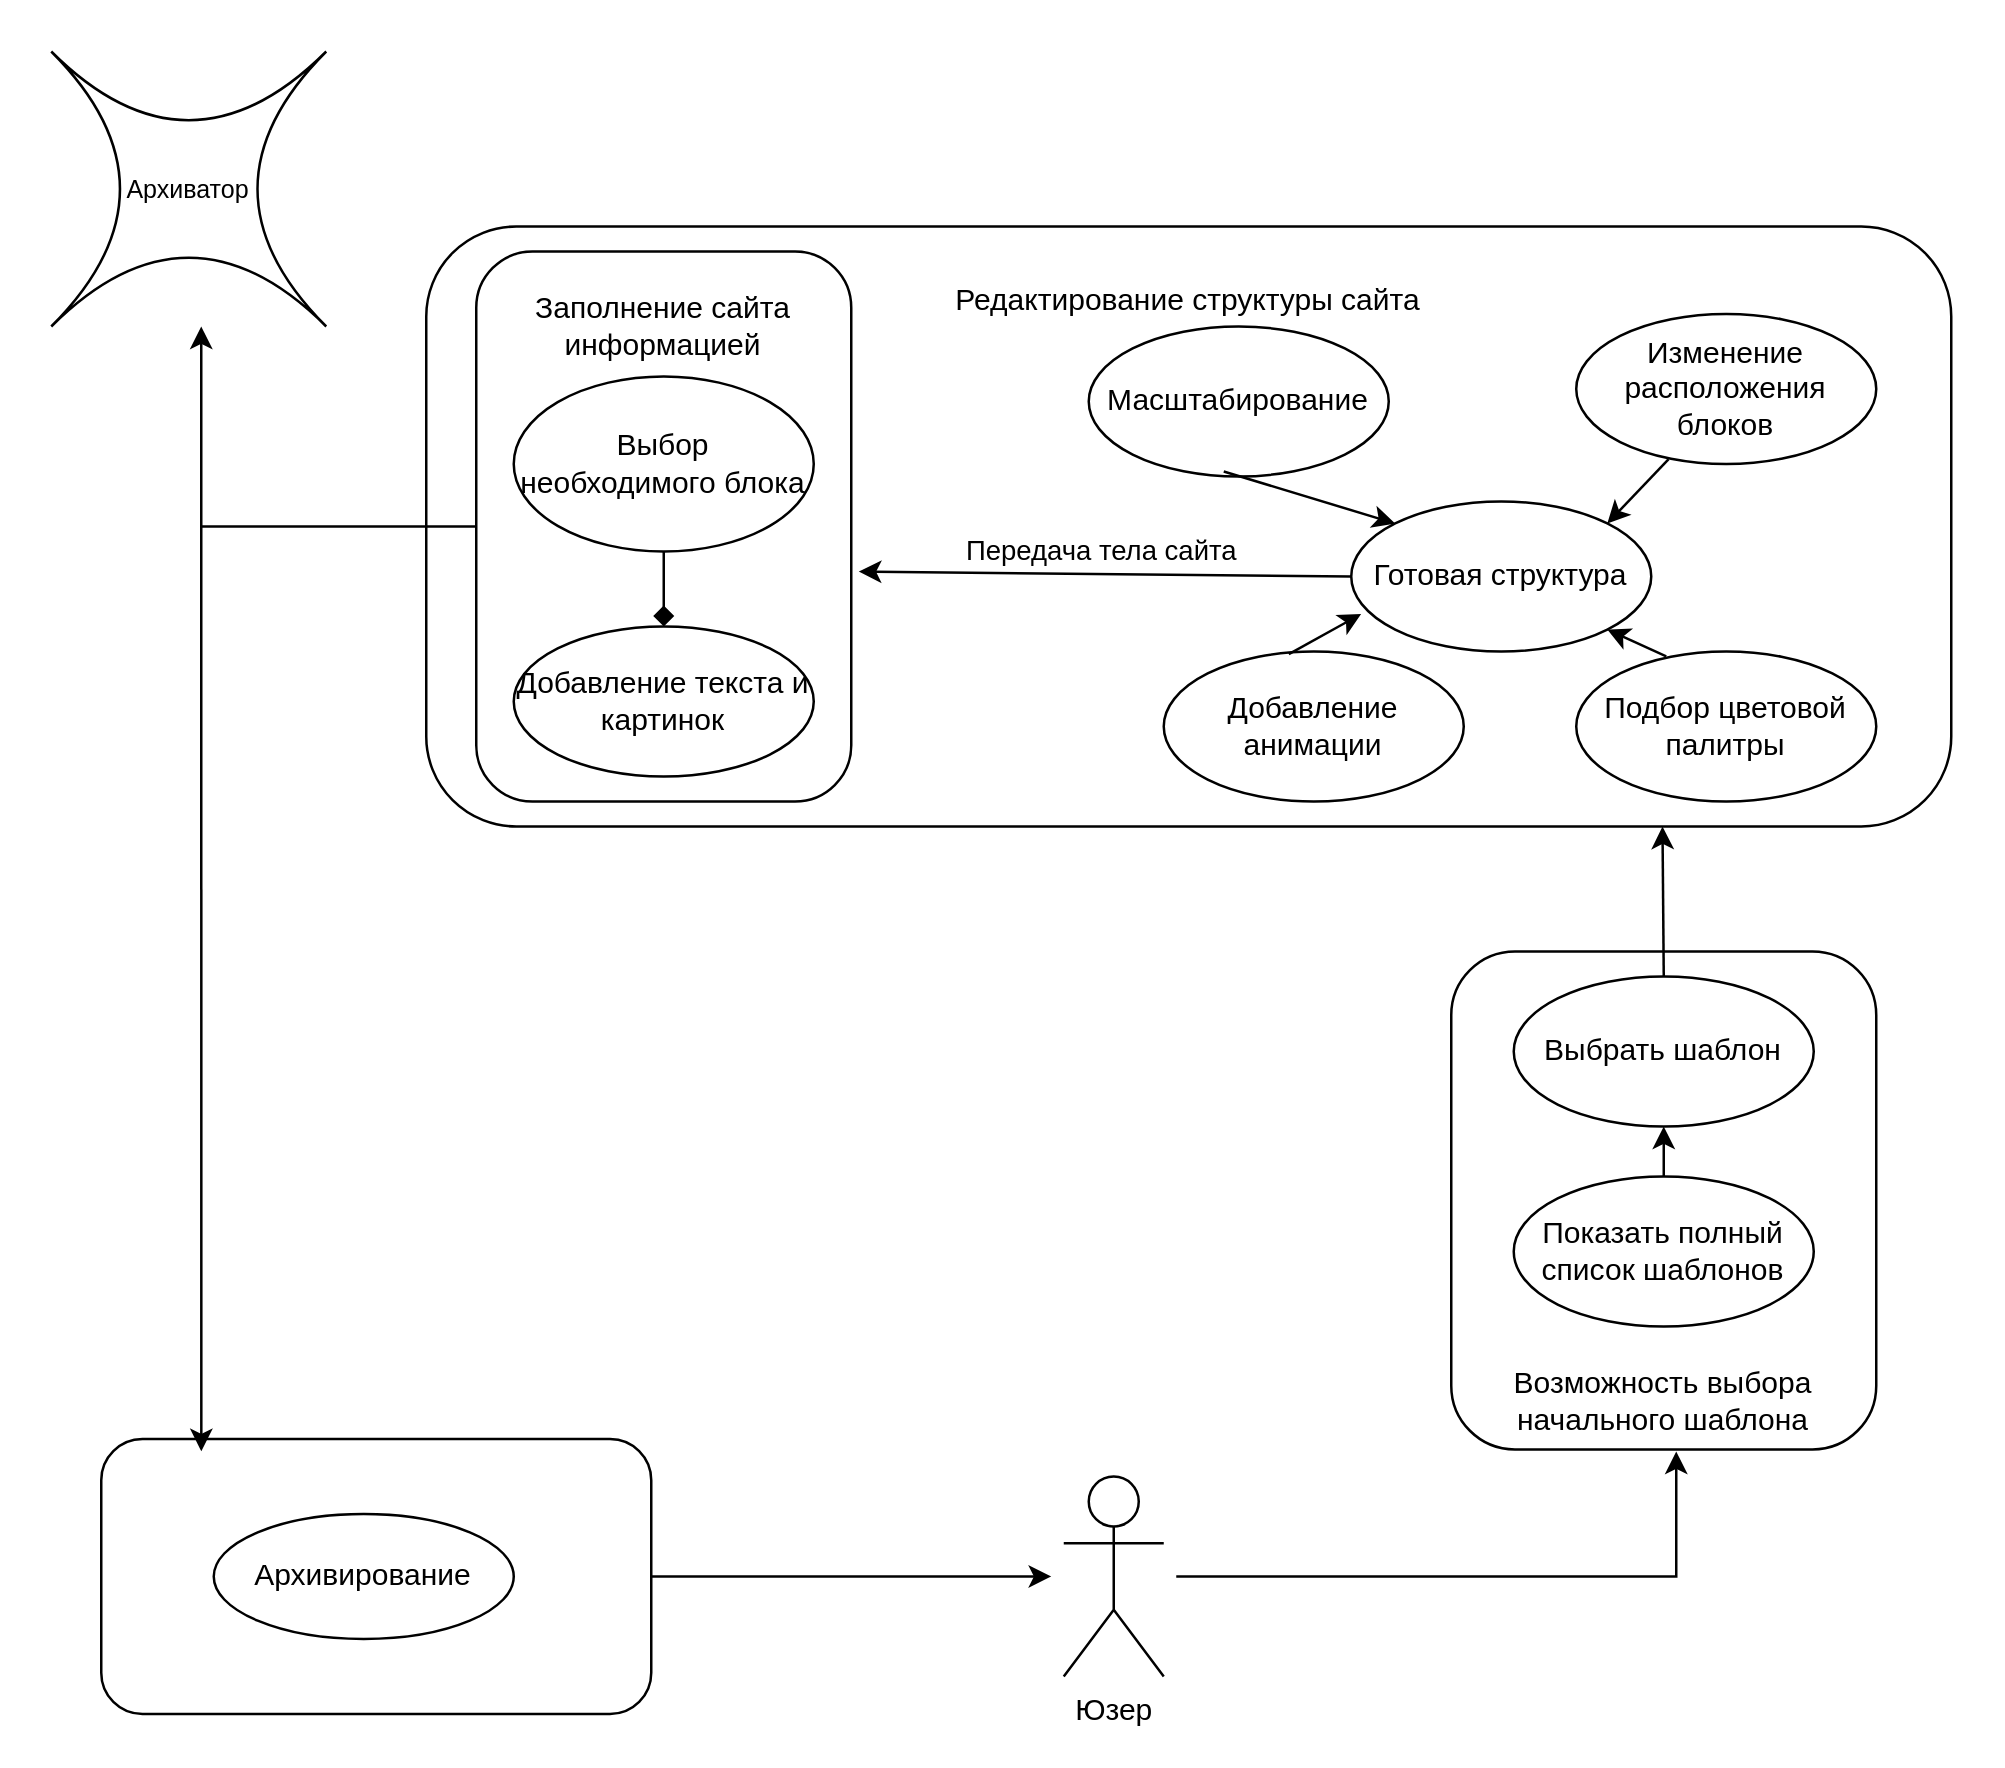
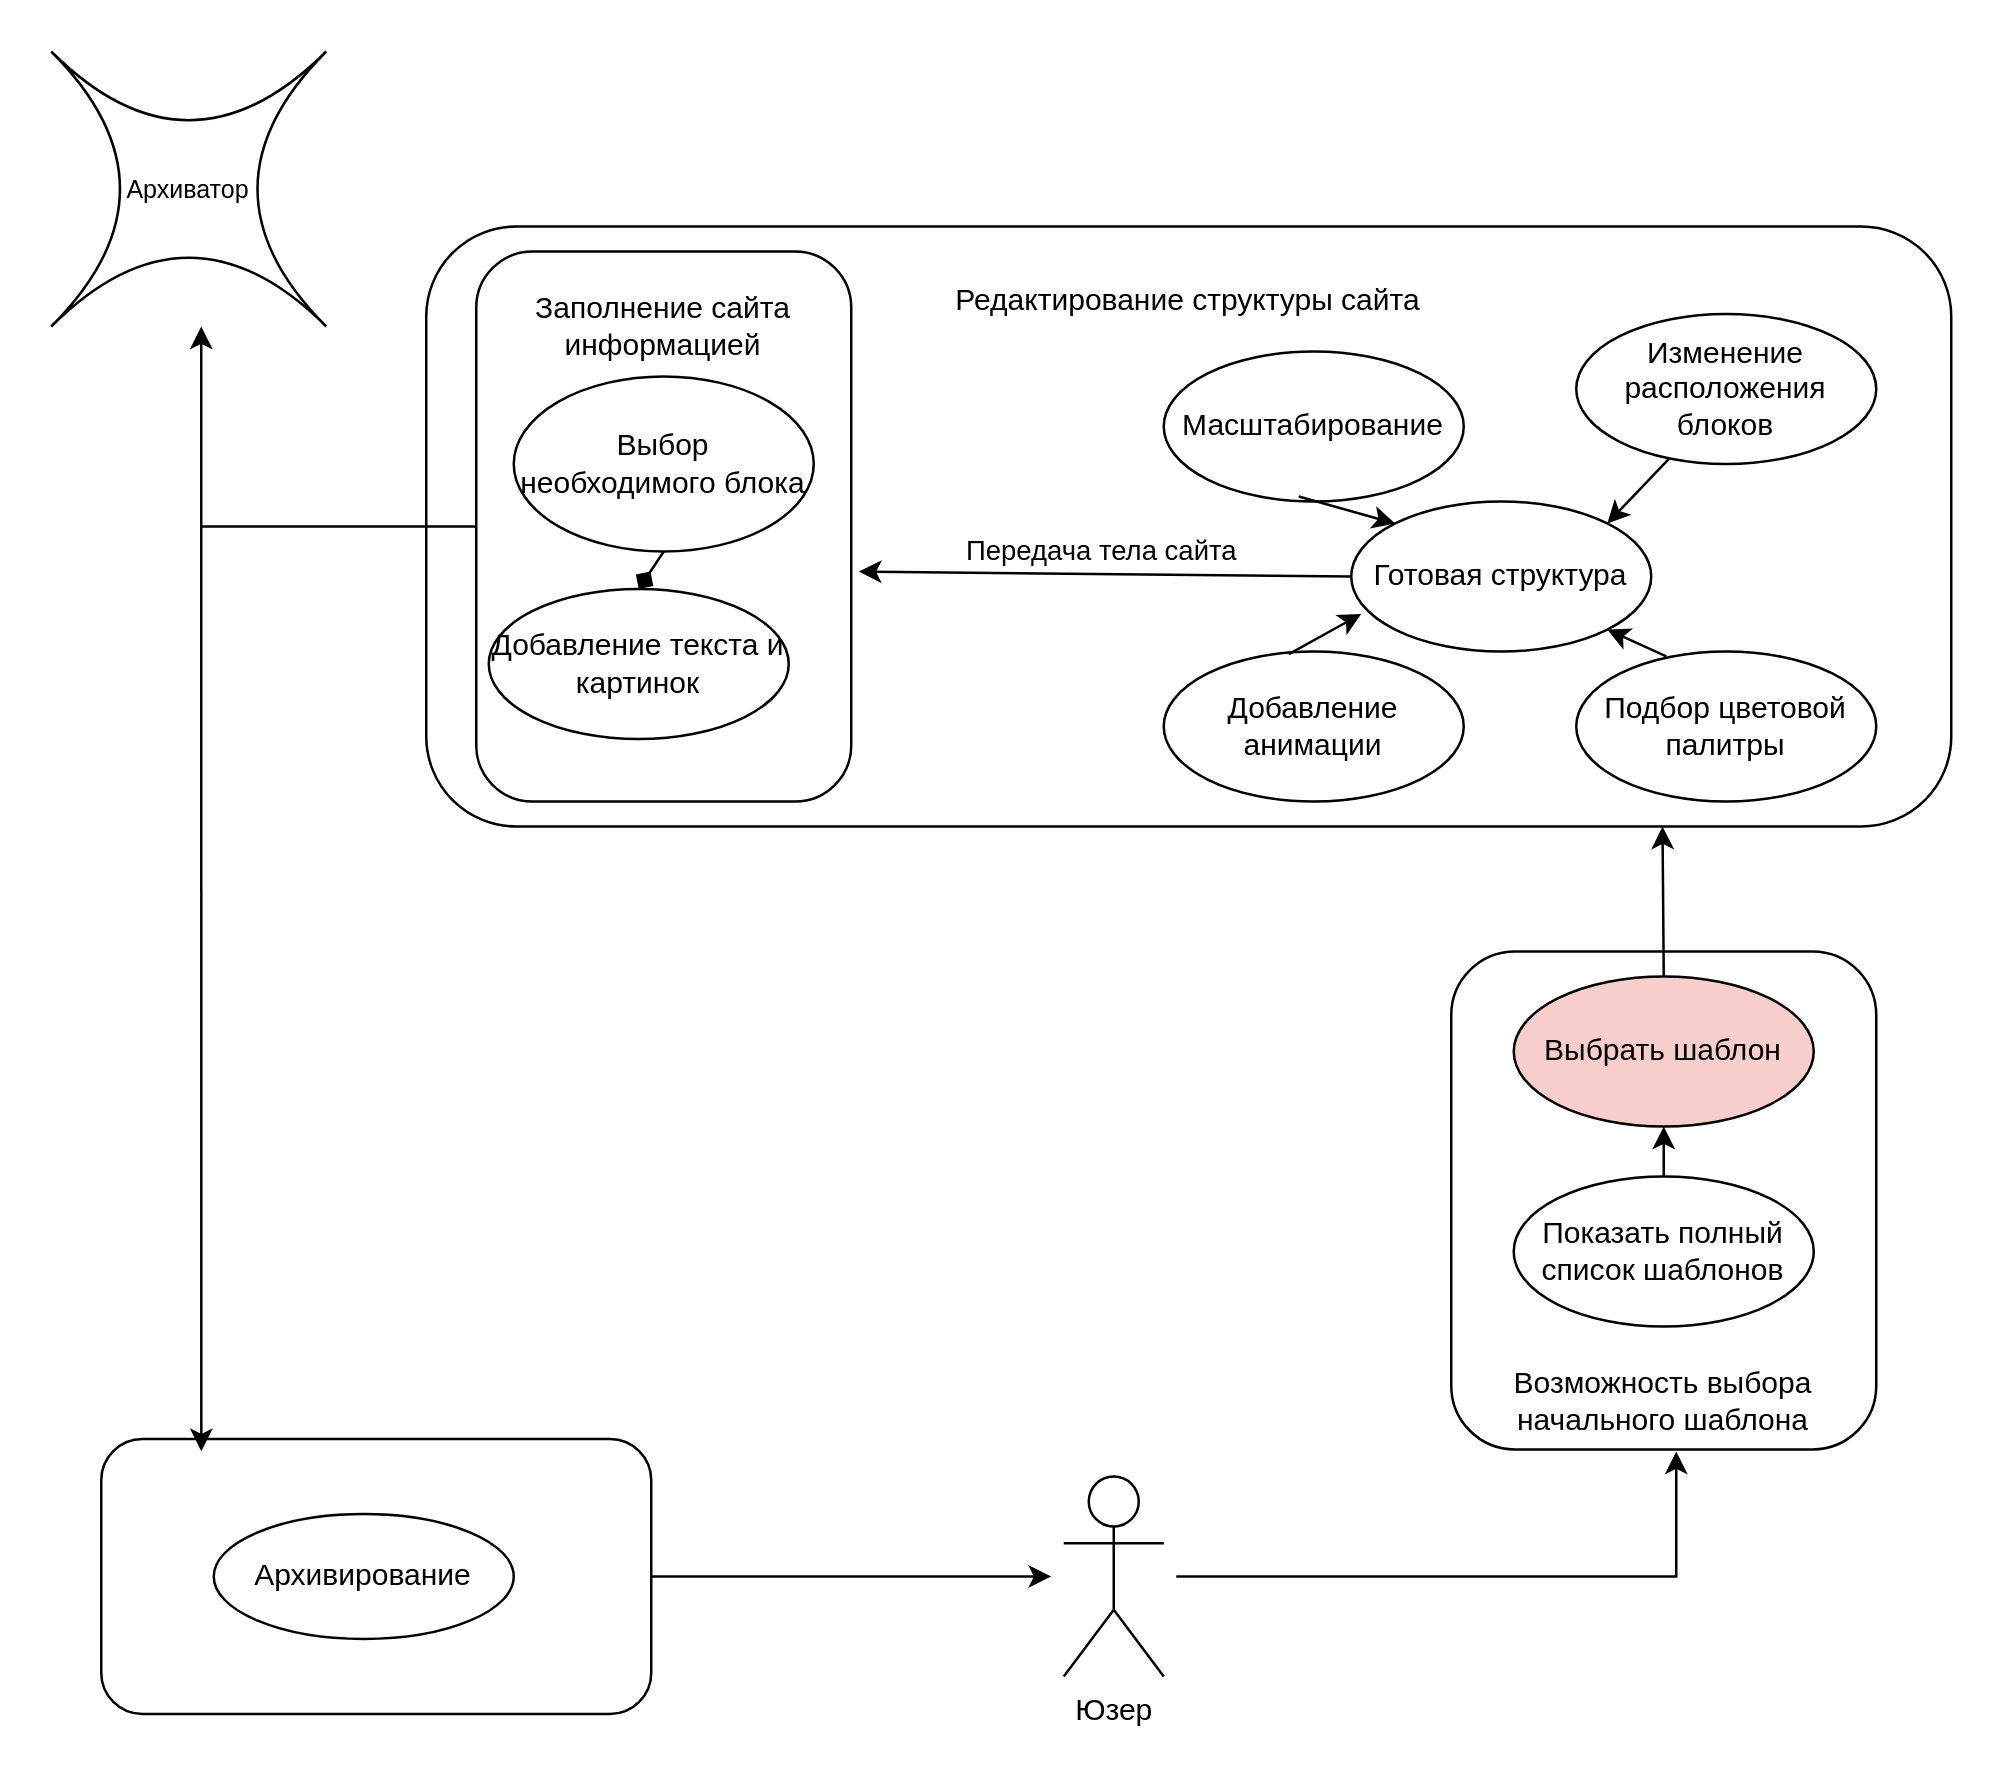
node "Масштабирование": moved (1239, 401) -> (1314, 426)
node "Добавление текста и картинок": moved (664, 701) -> (639, 664)
node "Выбрать шаблон": fillcolor #ffffff -> #f8cecc
